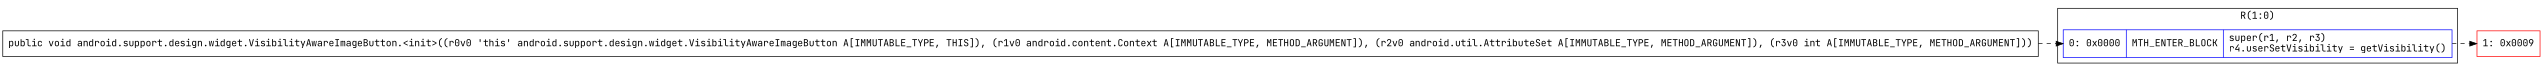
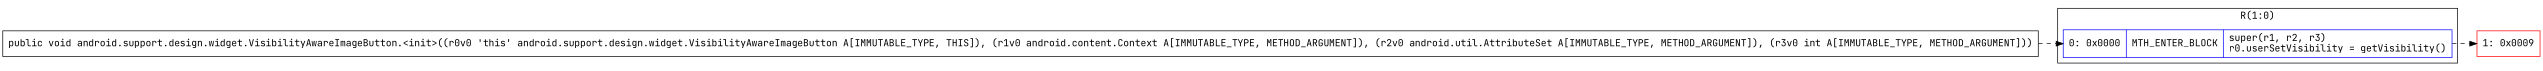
node "0: 0x0000": text "r4.userSetVisibility = getVisibility()" -> "r0.userSetVisibility = getVisibility()"
